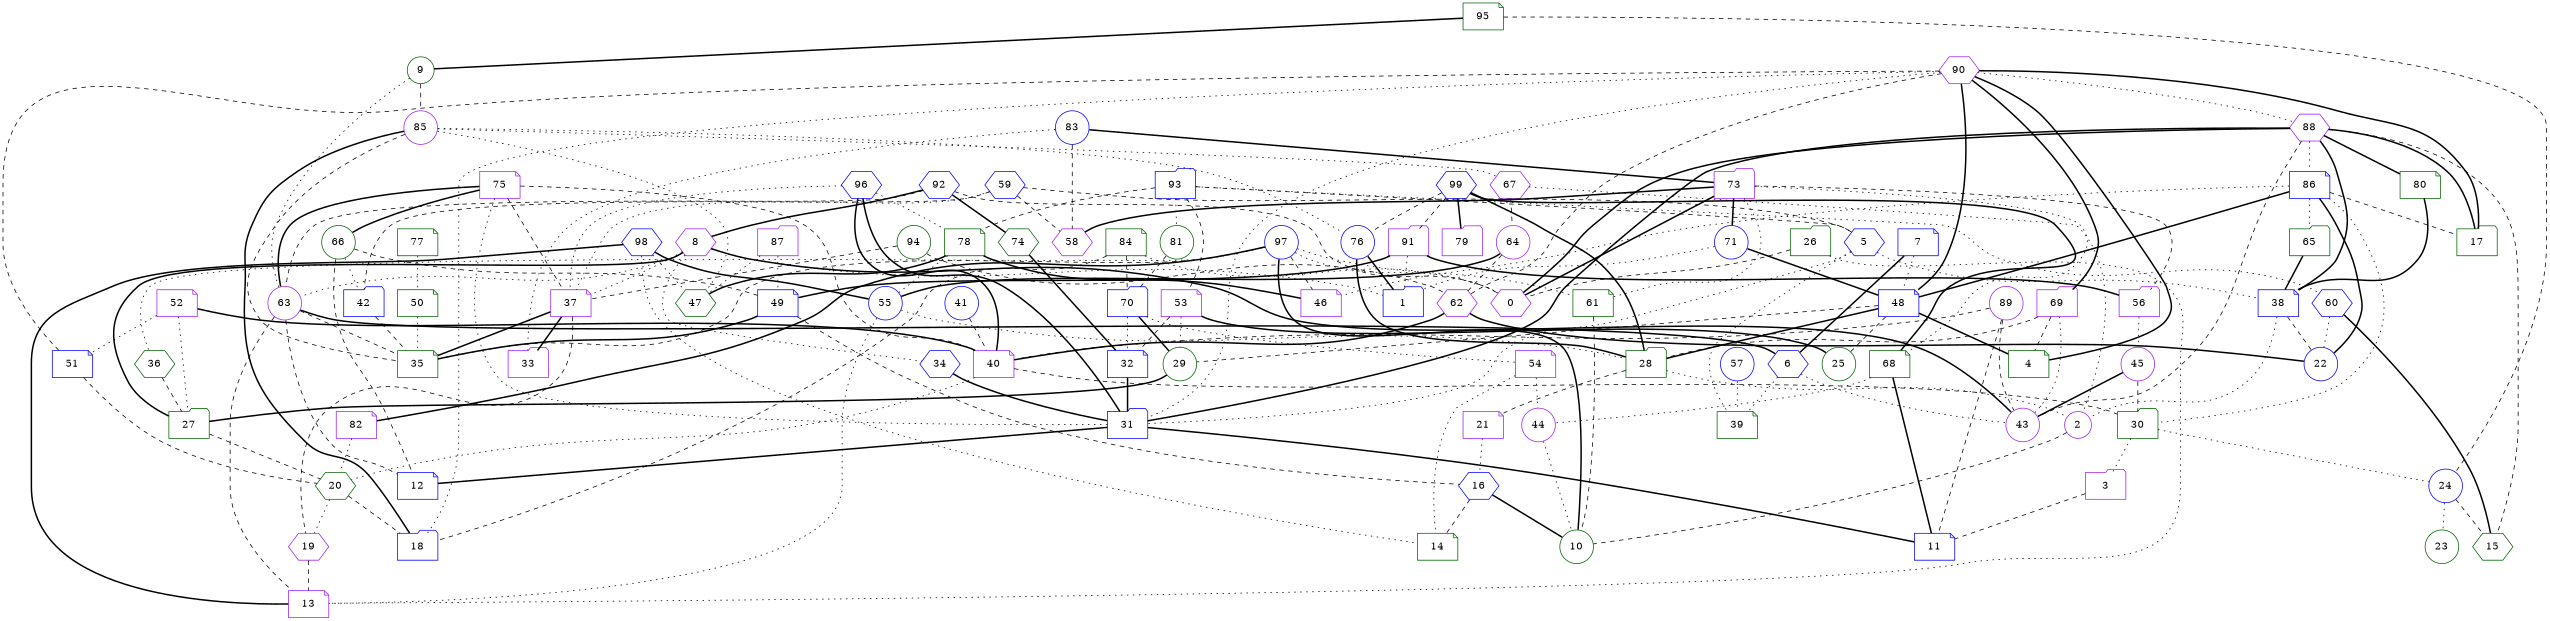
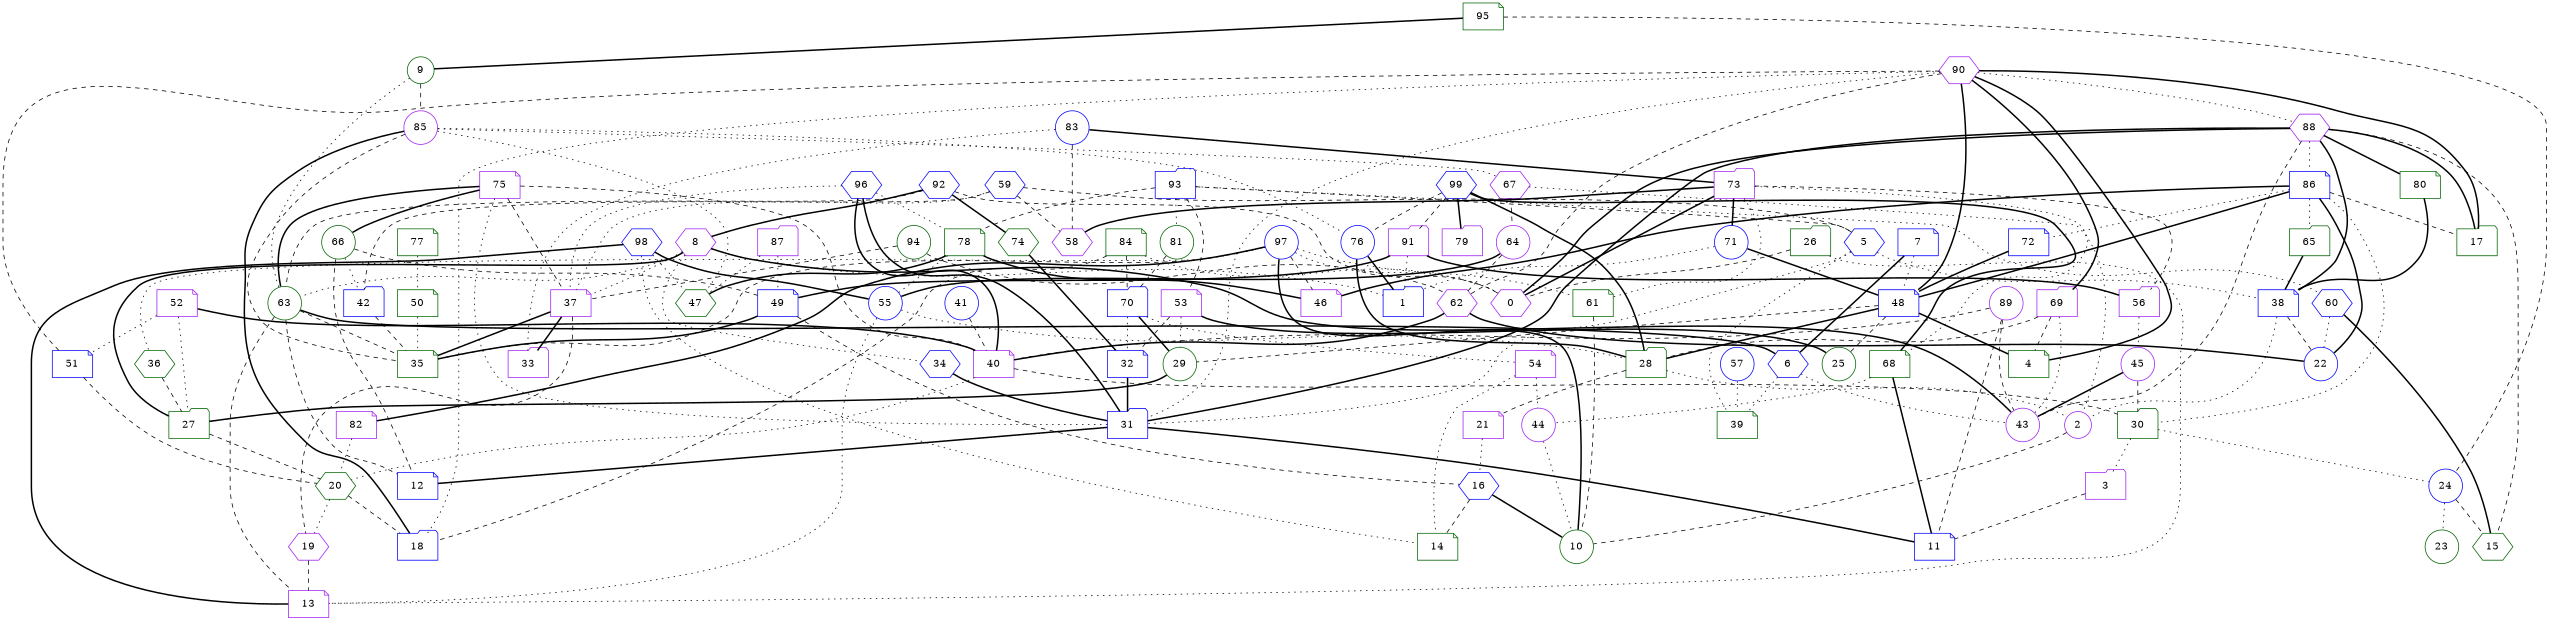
edge "86" -- "46": style dotted -> bold
node "72": added
node "63": color purple -> darkgreen
